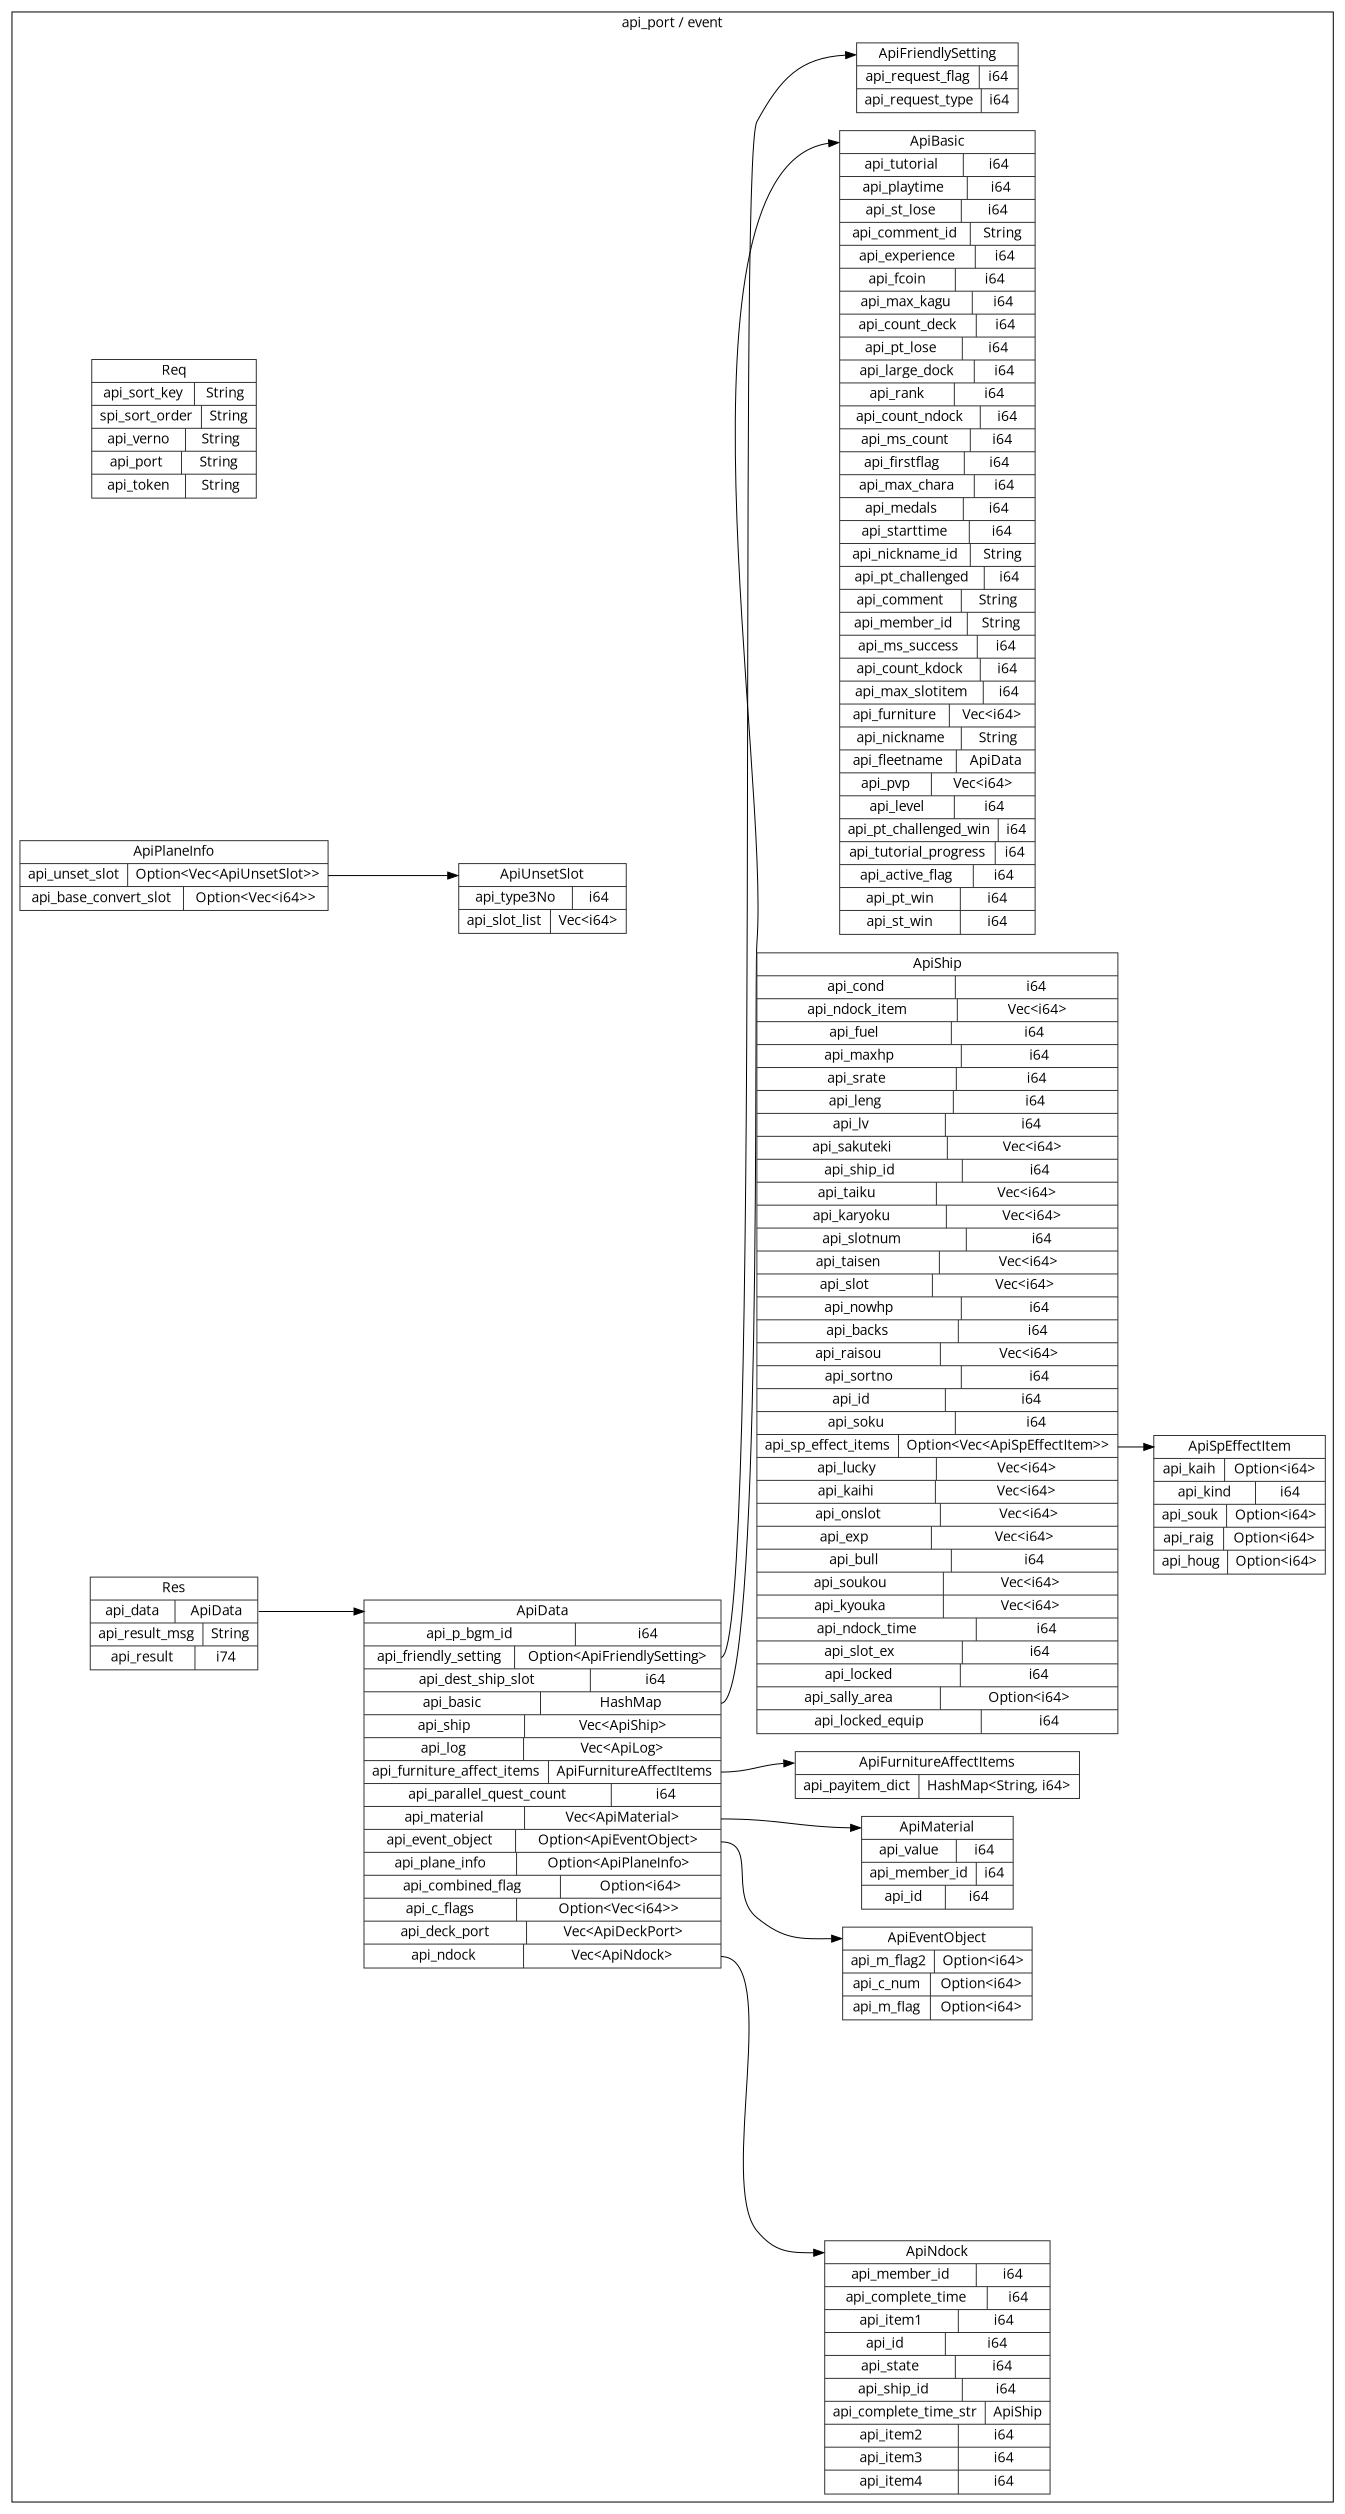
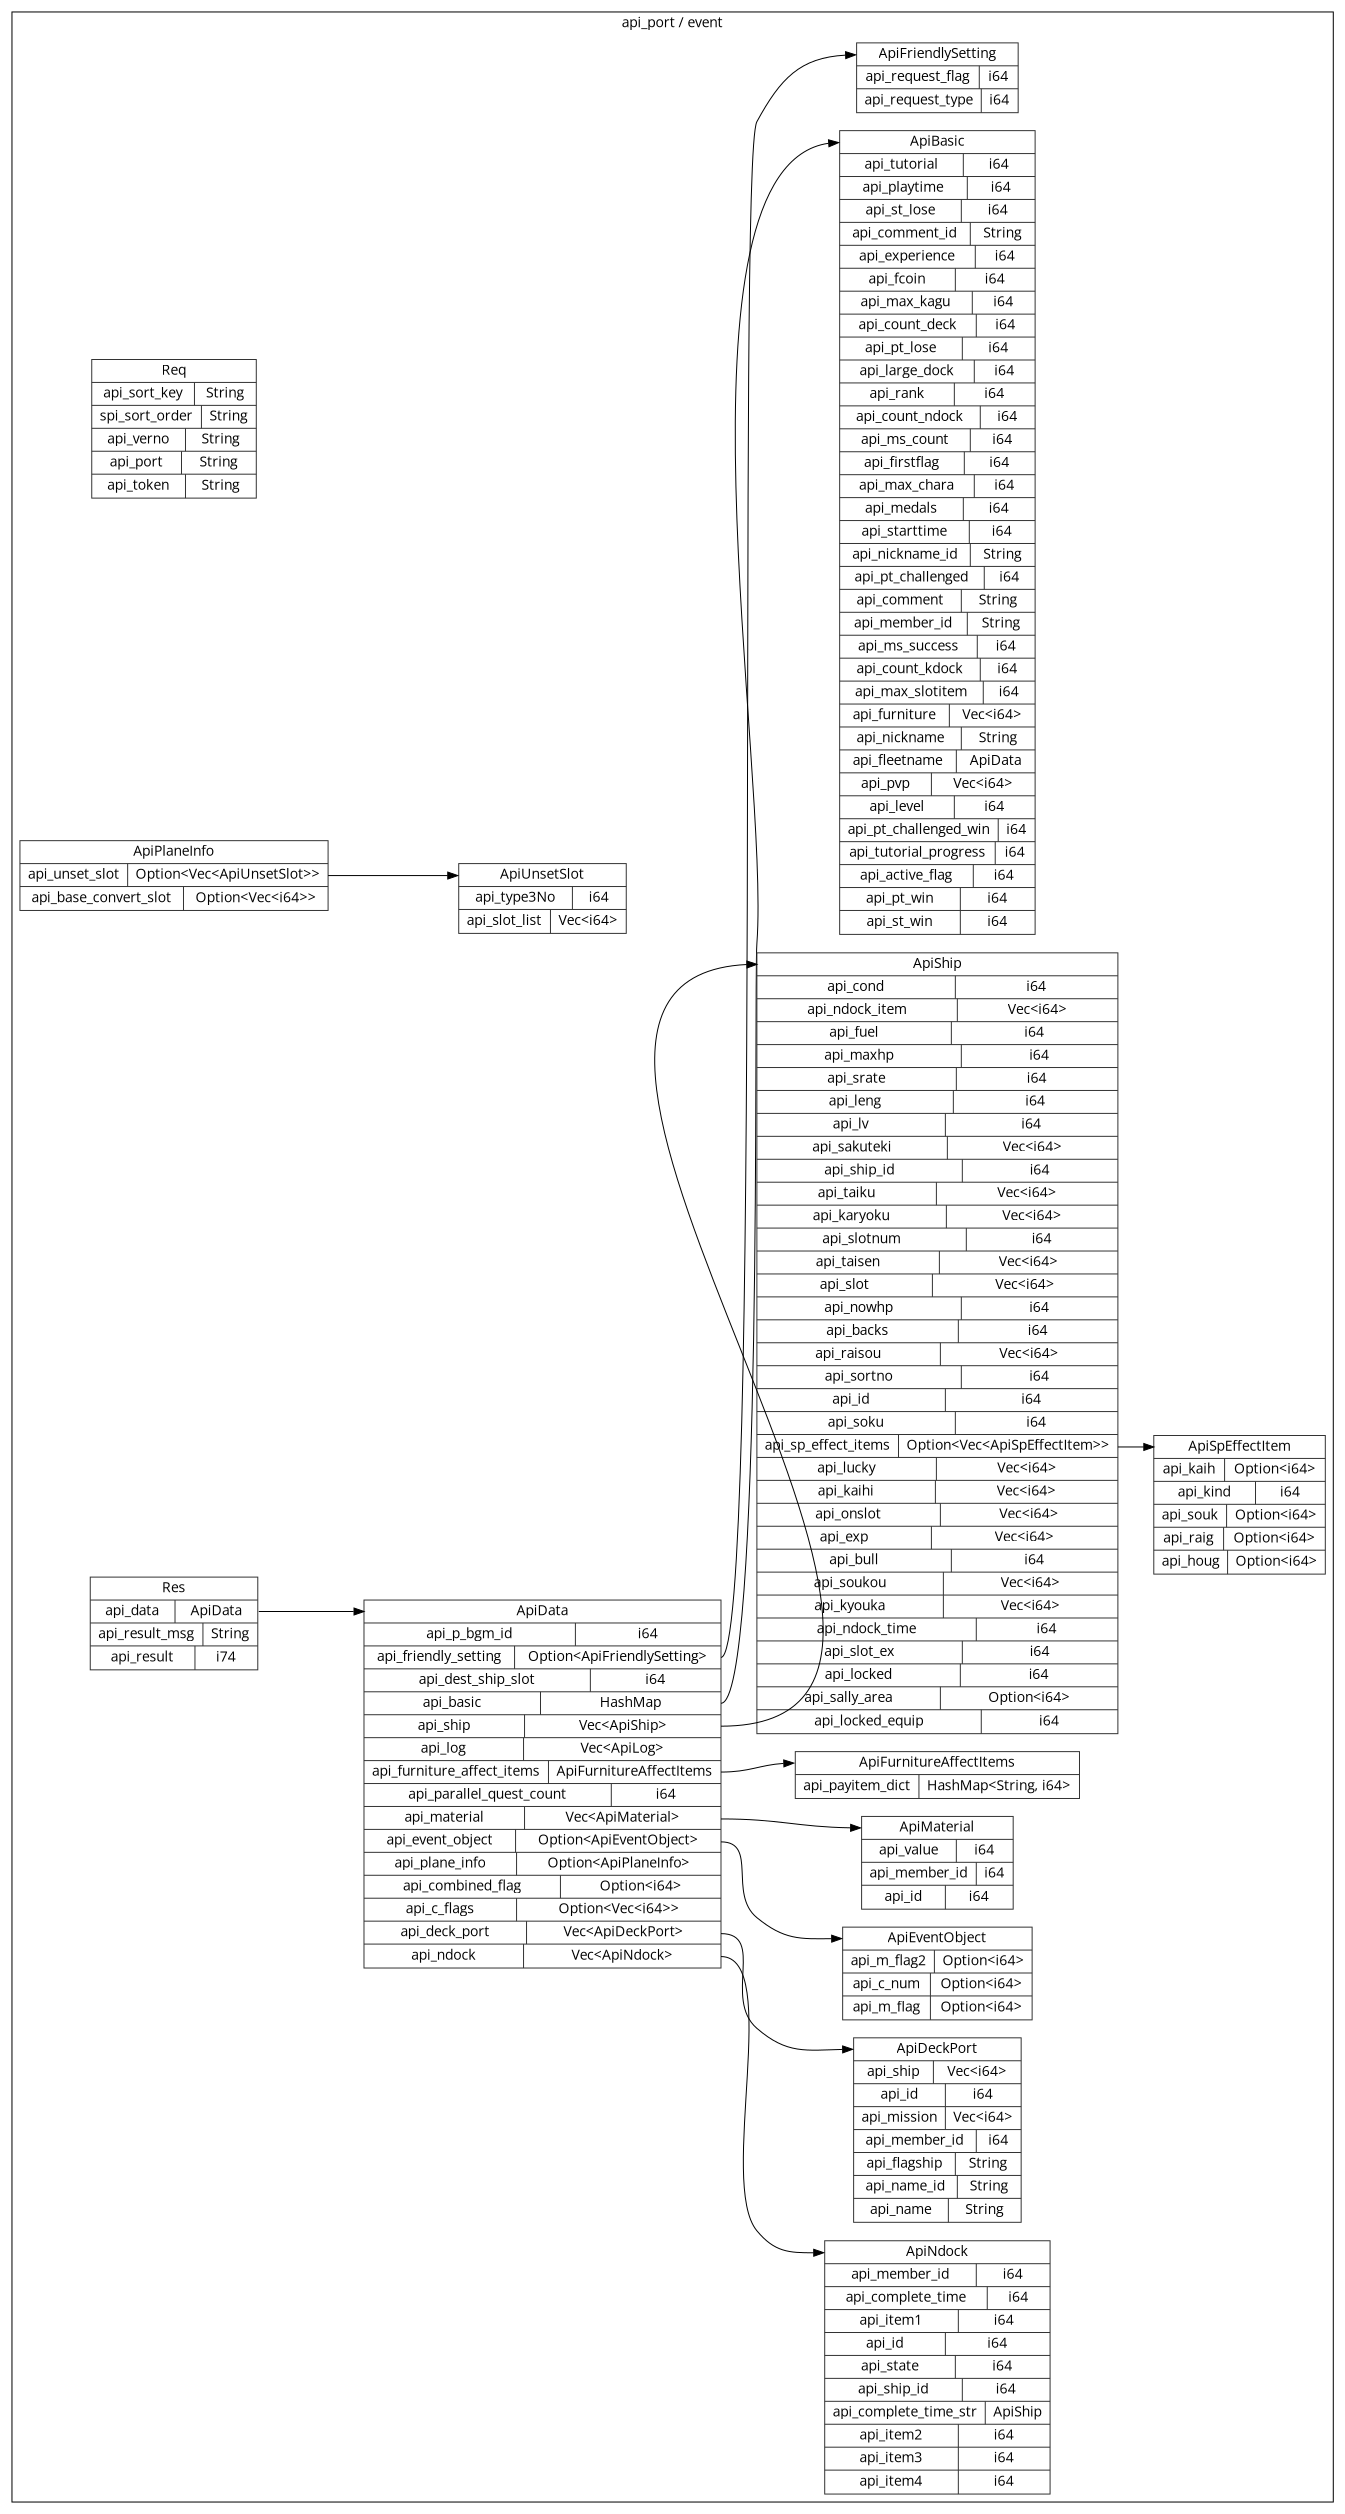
edge "ApiData" -> "ApiShip": added
node "ApiDeckPort": added
